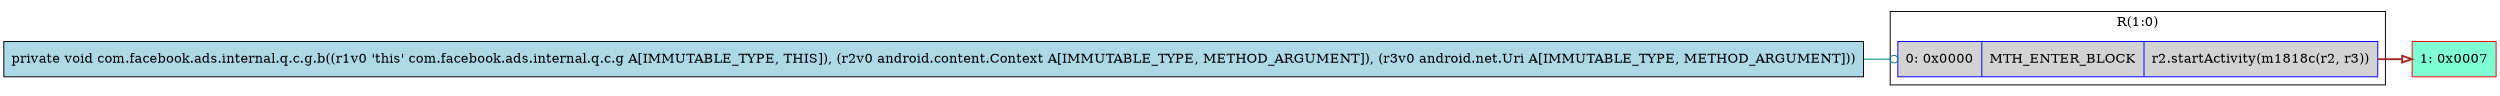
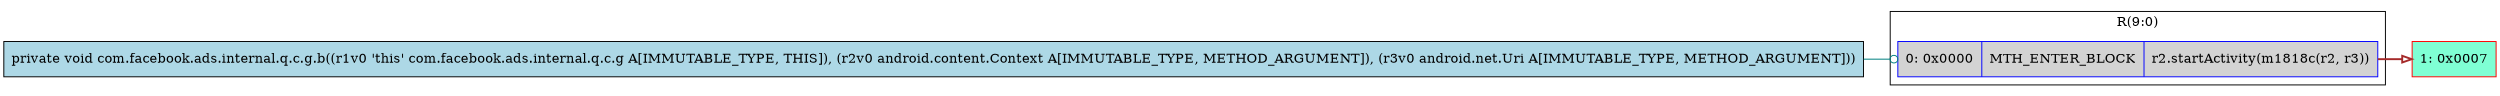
cluster "R(1:0)": label "R(1:0)" -> "R(9:0)"
